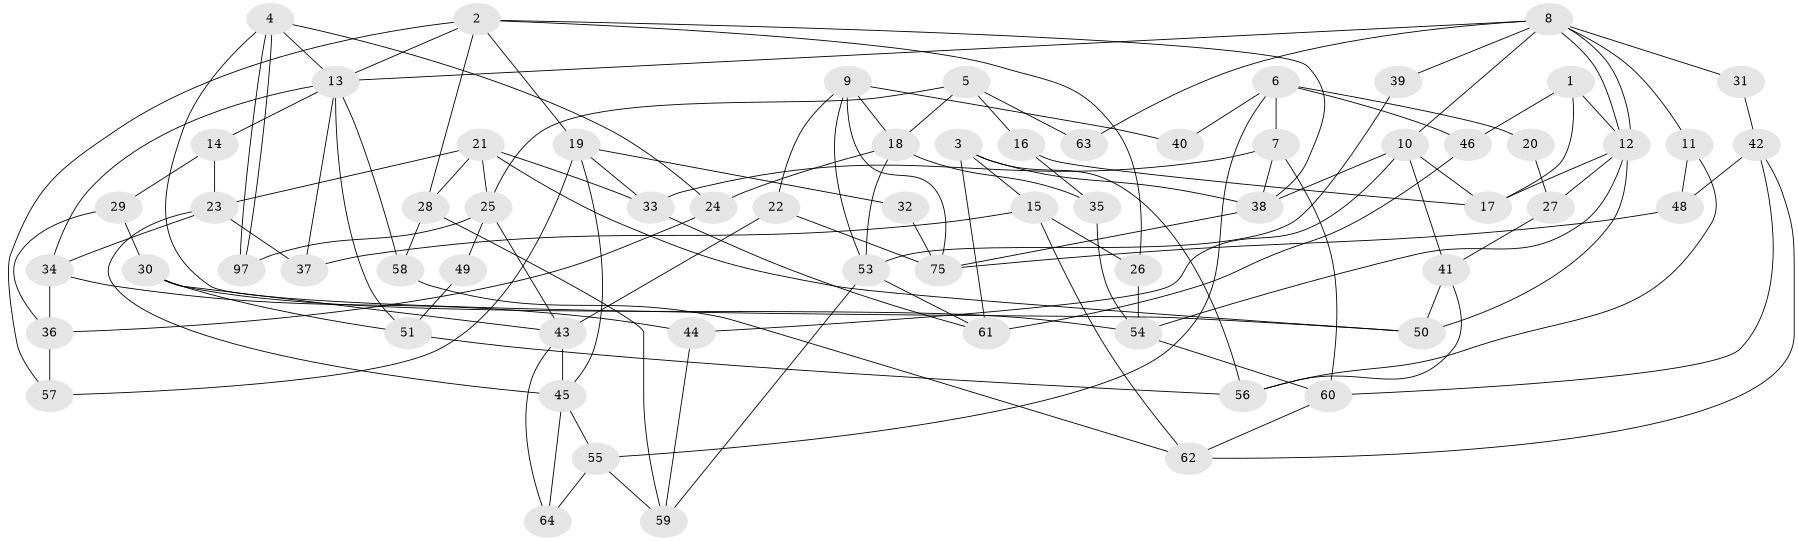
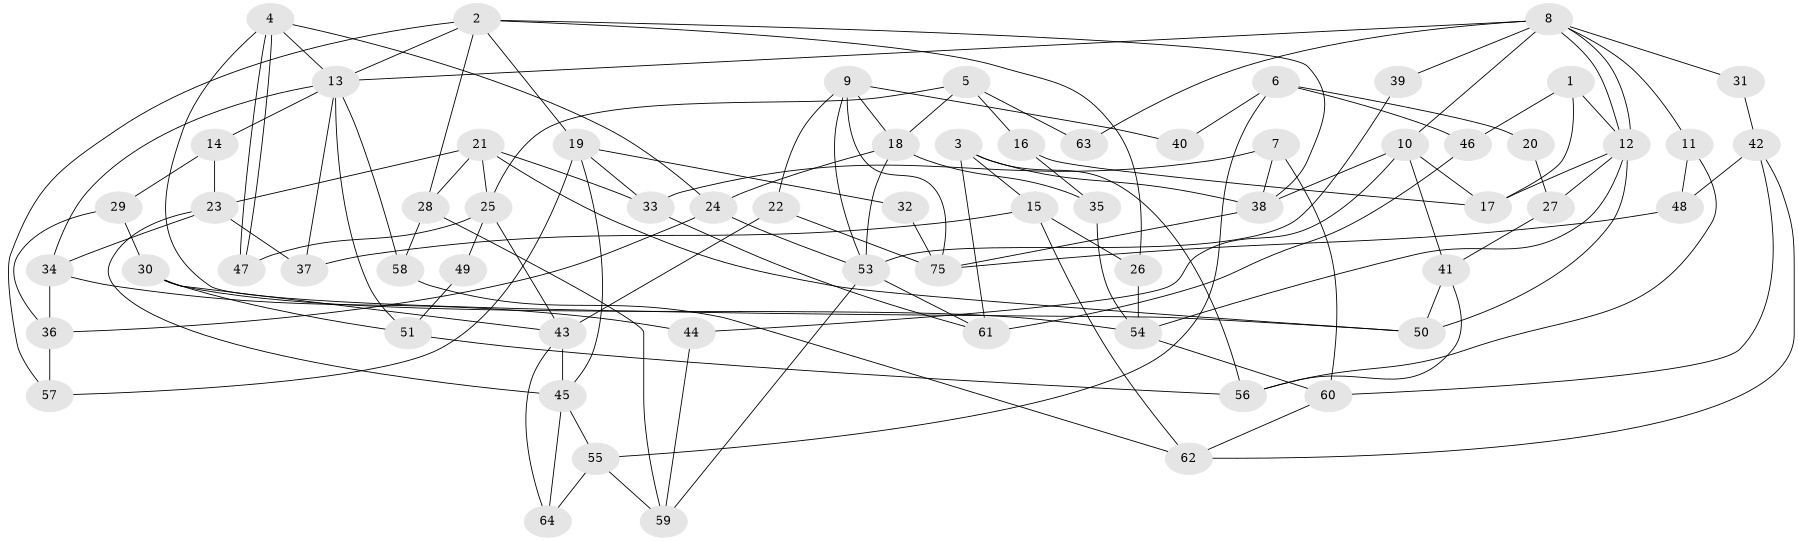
edge "6" -- "7": removed
edge "24" -- "53": added
node "97": label "97" -> "47"
